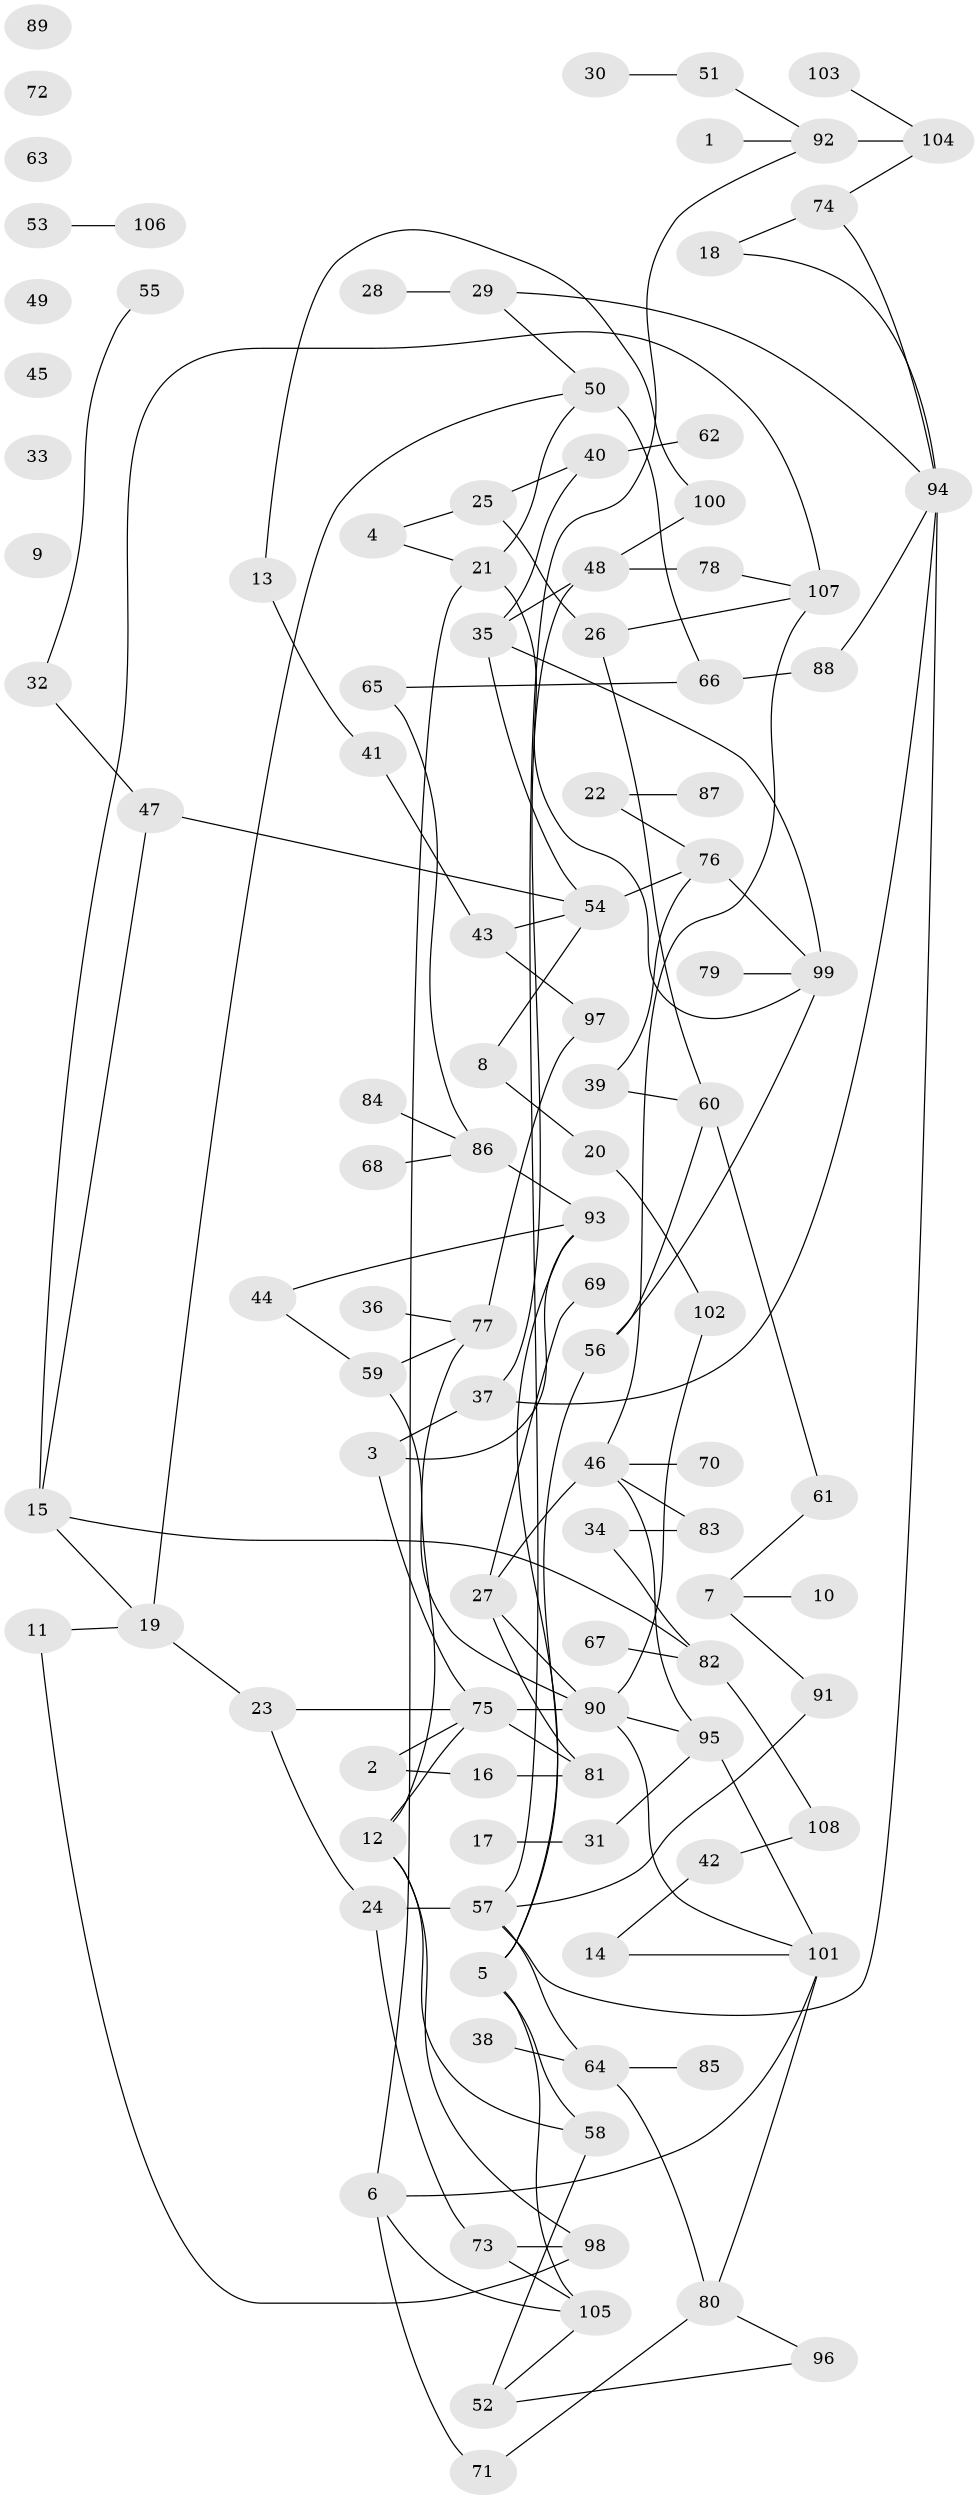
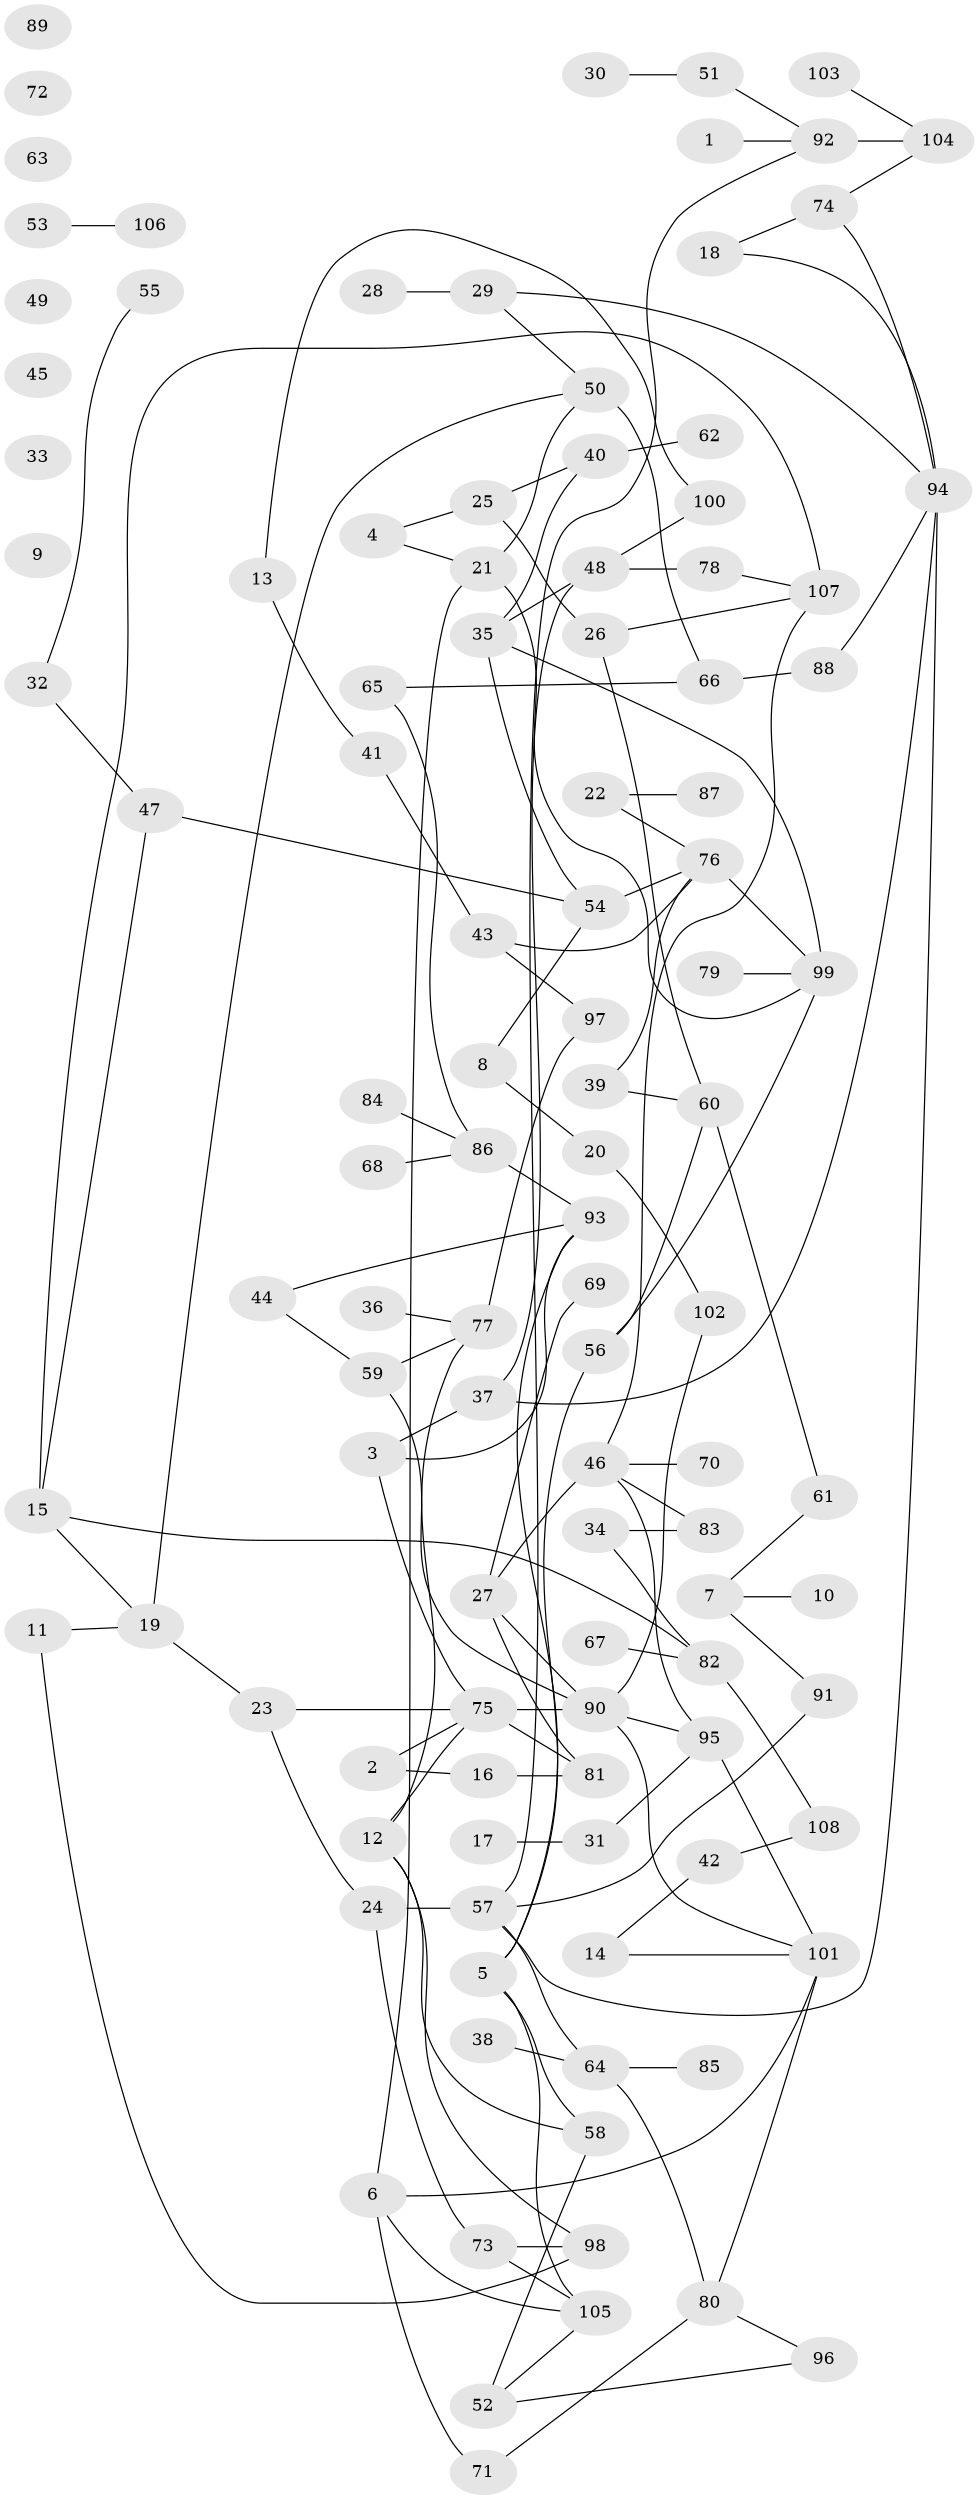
edge "54" -- "43": now "76" -- "43"
